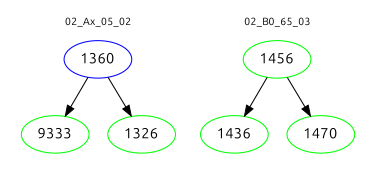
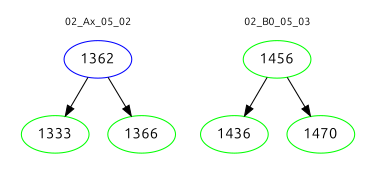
cluster "02_B0_65_03": label "02_B0_65_03" -> "02_B0_05_03"
node "1360": label "1360" -> "1362"
node "9333": label "9333" -> "1333"
node "1326": label "1326" -> "1366"
